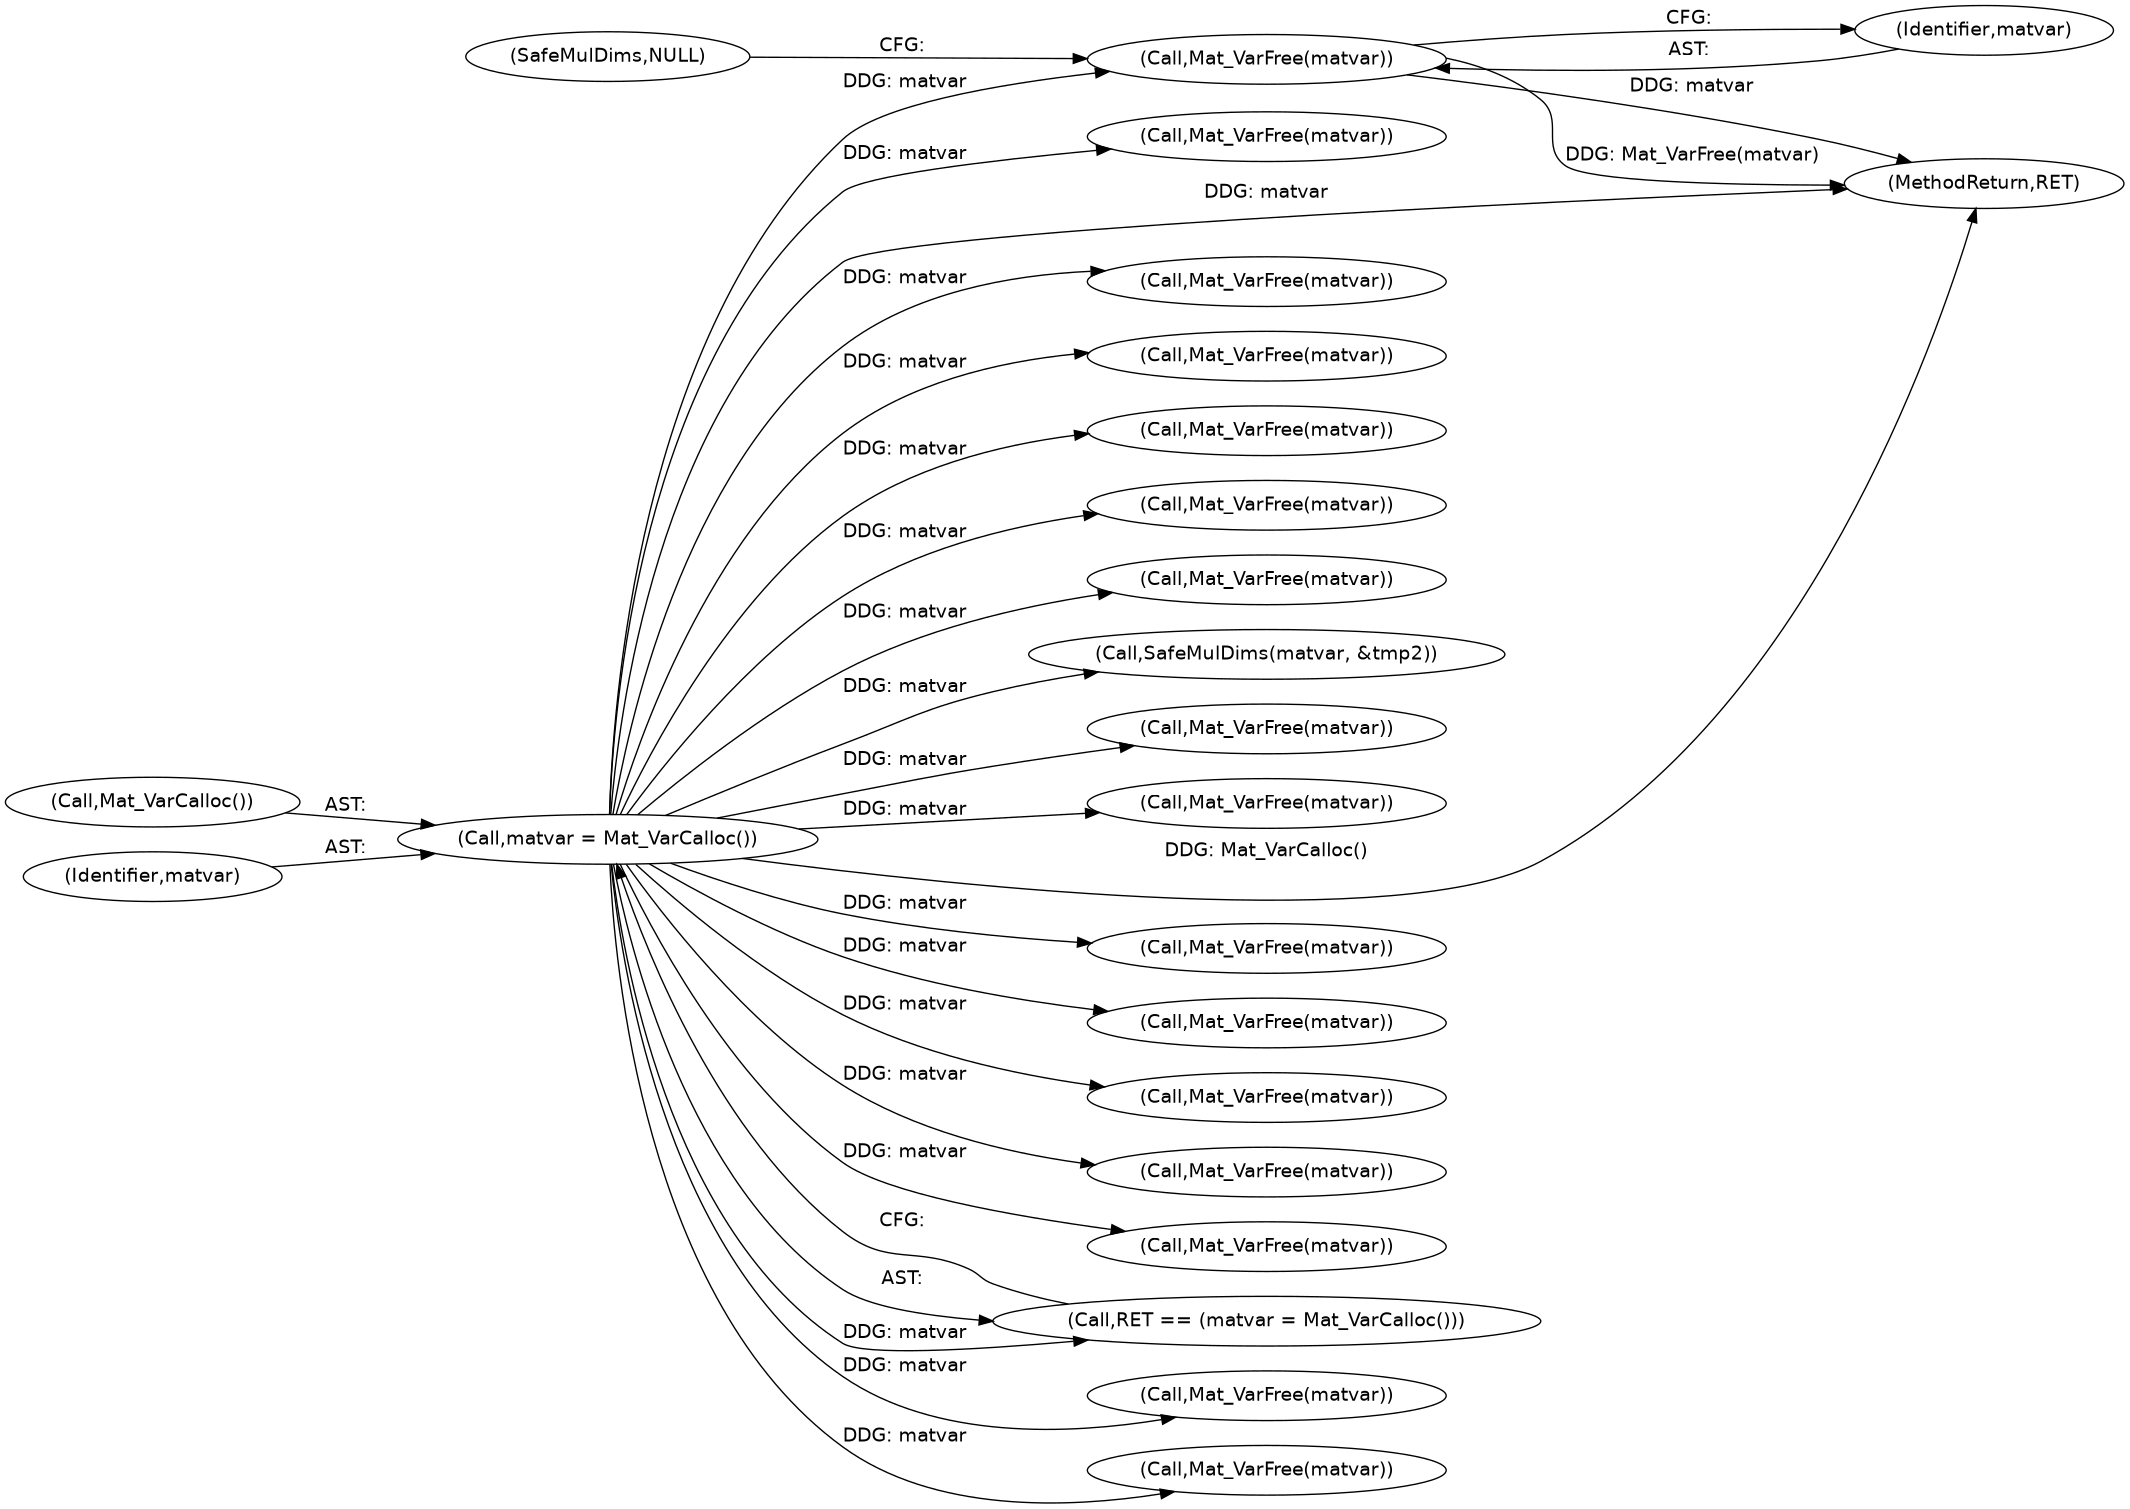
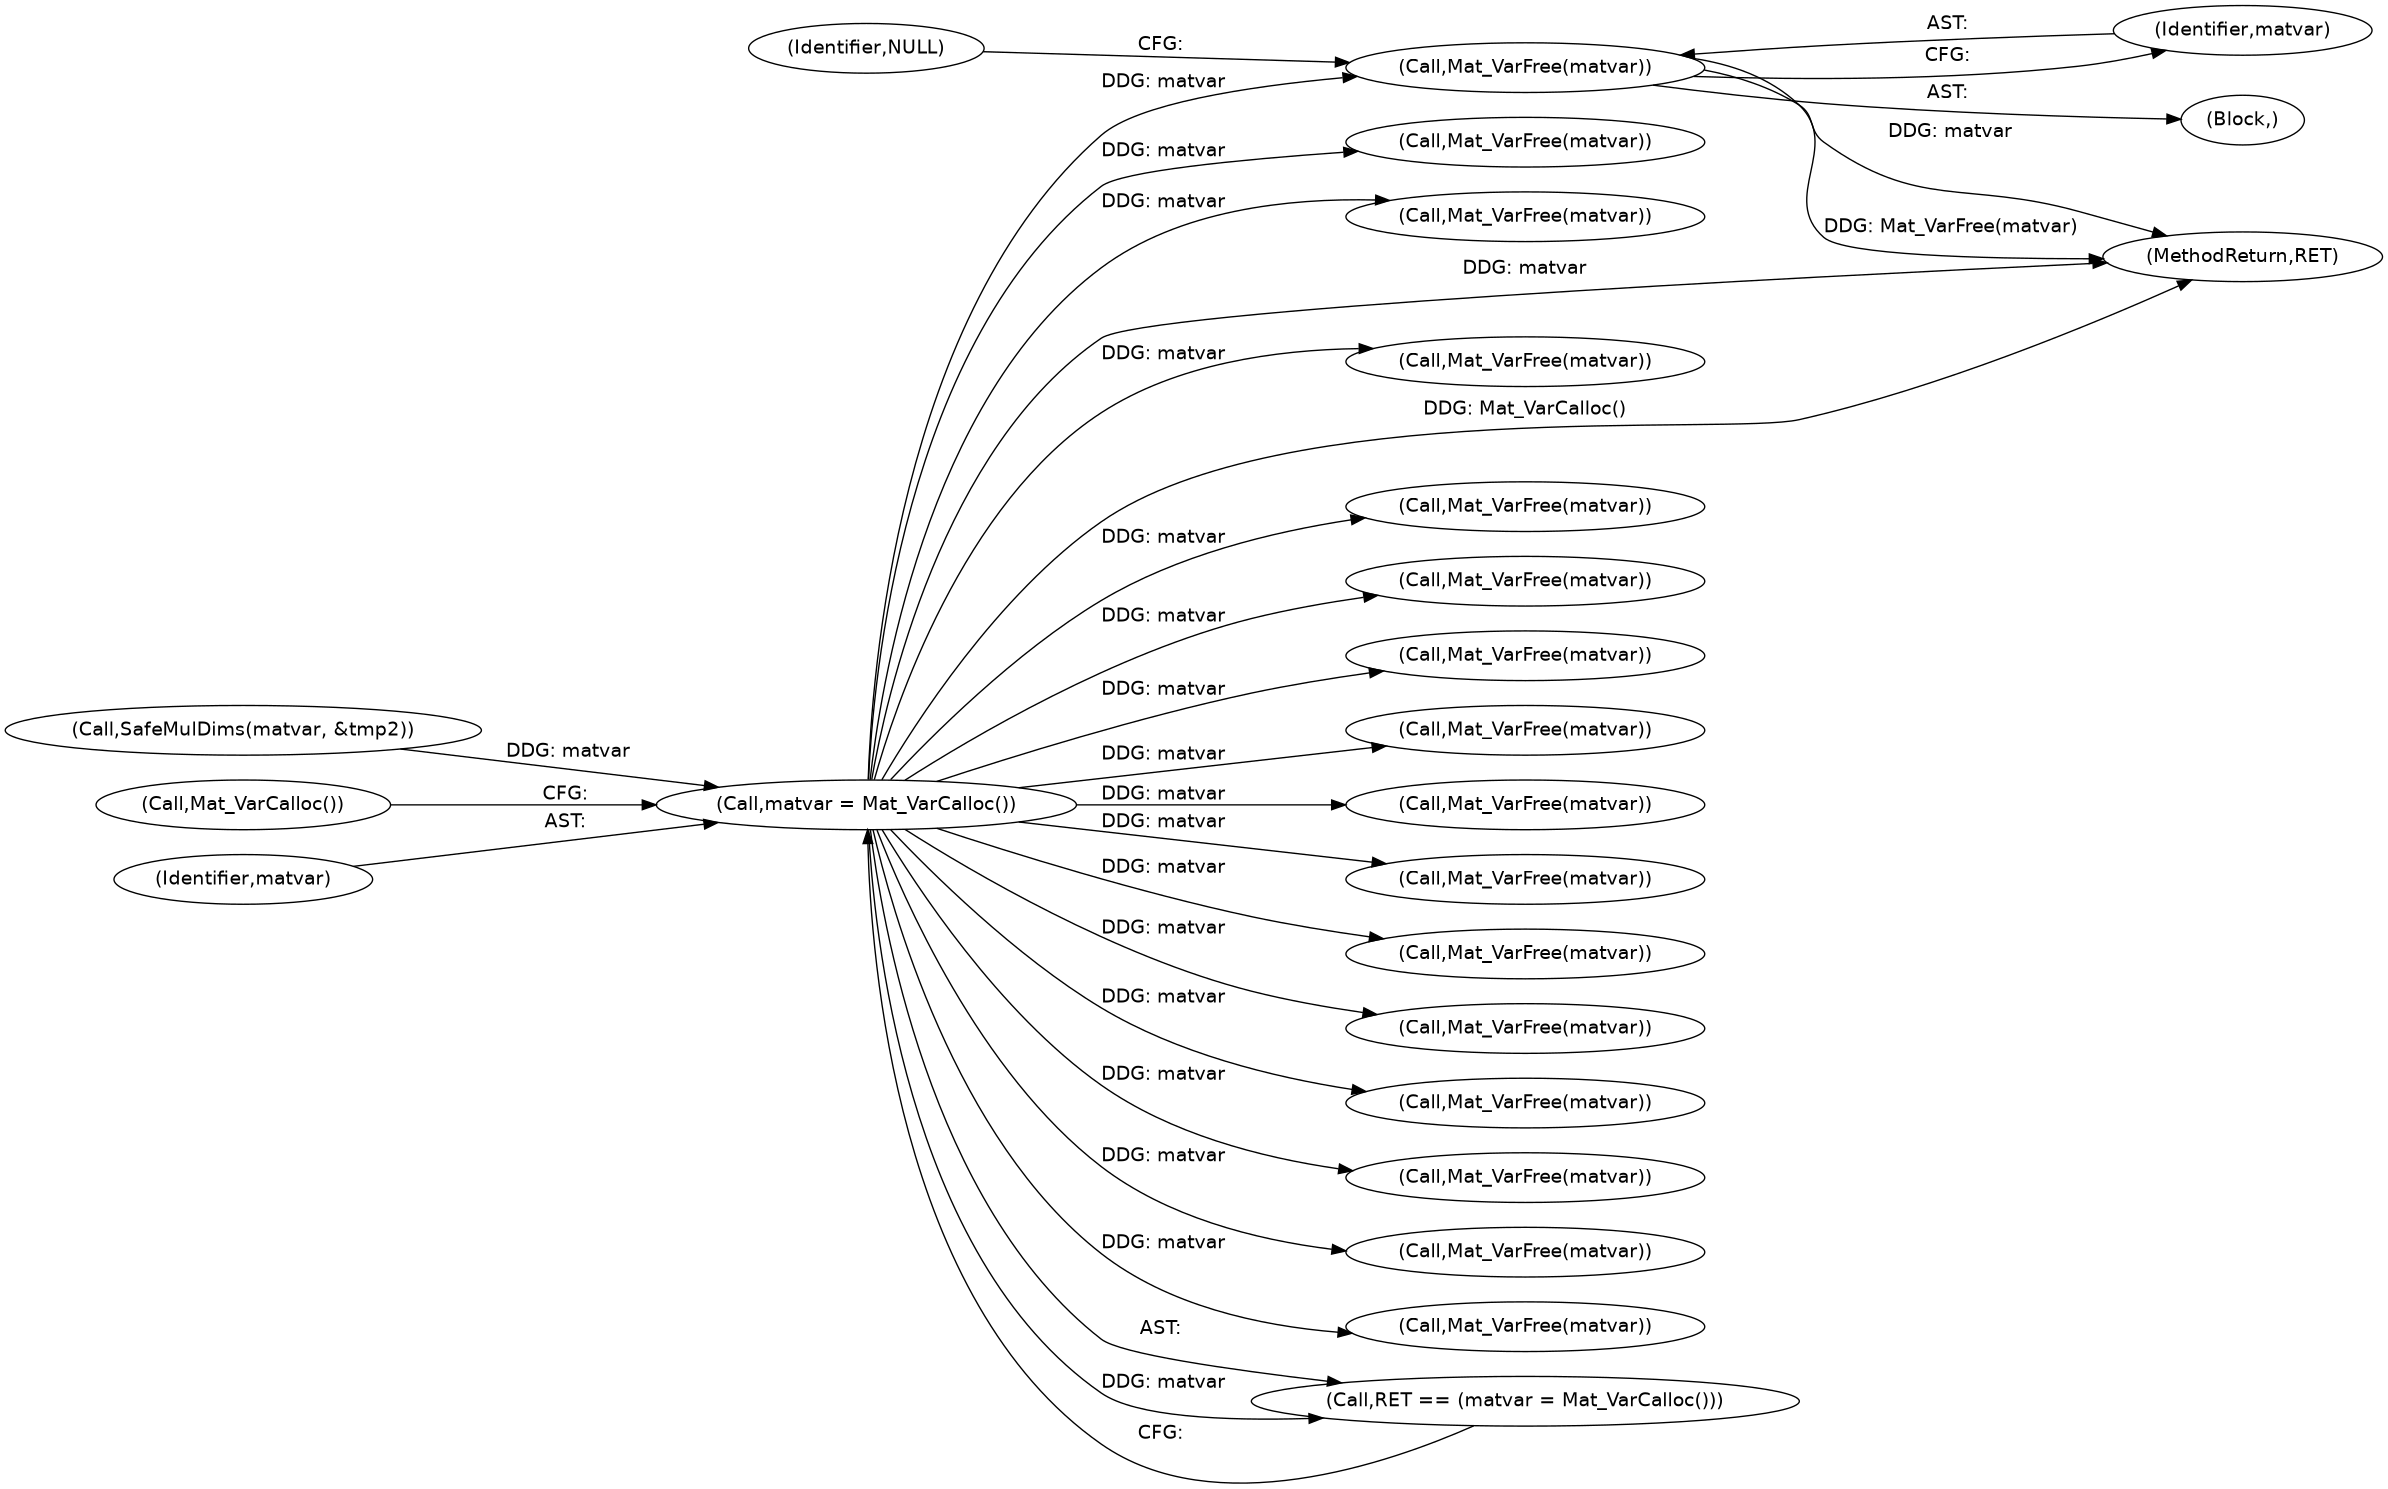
node "(SafeMulDims,NULL)": label "(SafeMulDims,NULL)" -> "(Identifier,NULL)"
node "(Block,)": added
edge "(Call,matvar = Mat_VarCalloc())" -> "(Call,SafeMulDims(matvar, &tmp2))": reversed
edge "(Call,Mat_VarCalloc())" -> "(Call,matvar = Mat_VarCalloc())": label "AST: " -> "CFG: "
